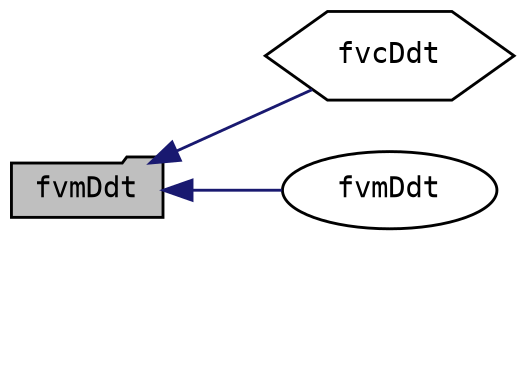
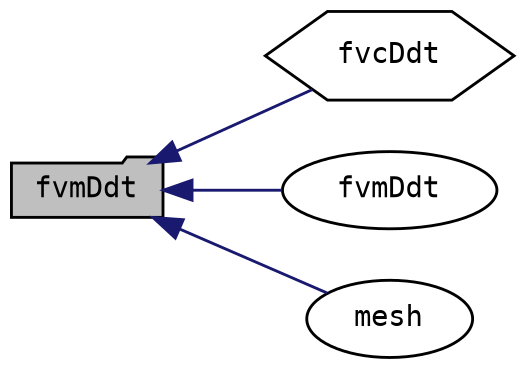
node "mesh": added
